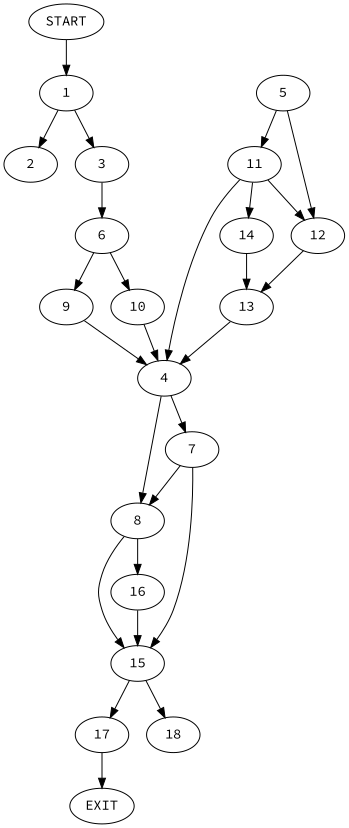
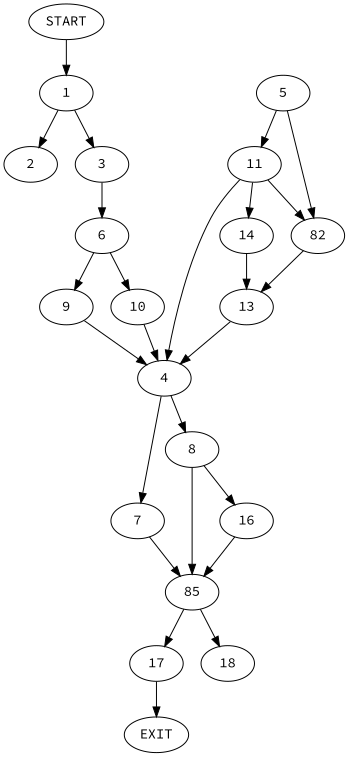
node "12": label "12" -> "82"
edge "7" -> "8": removed
node "15": label "15" -> "85"
